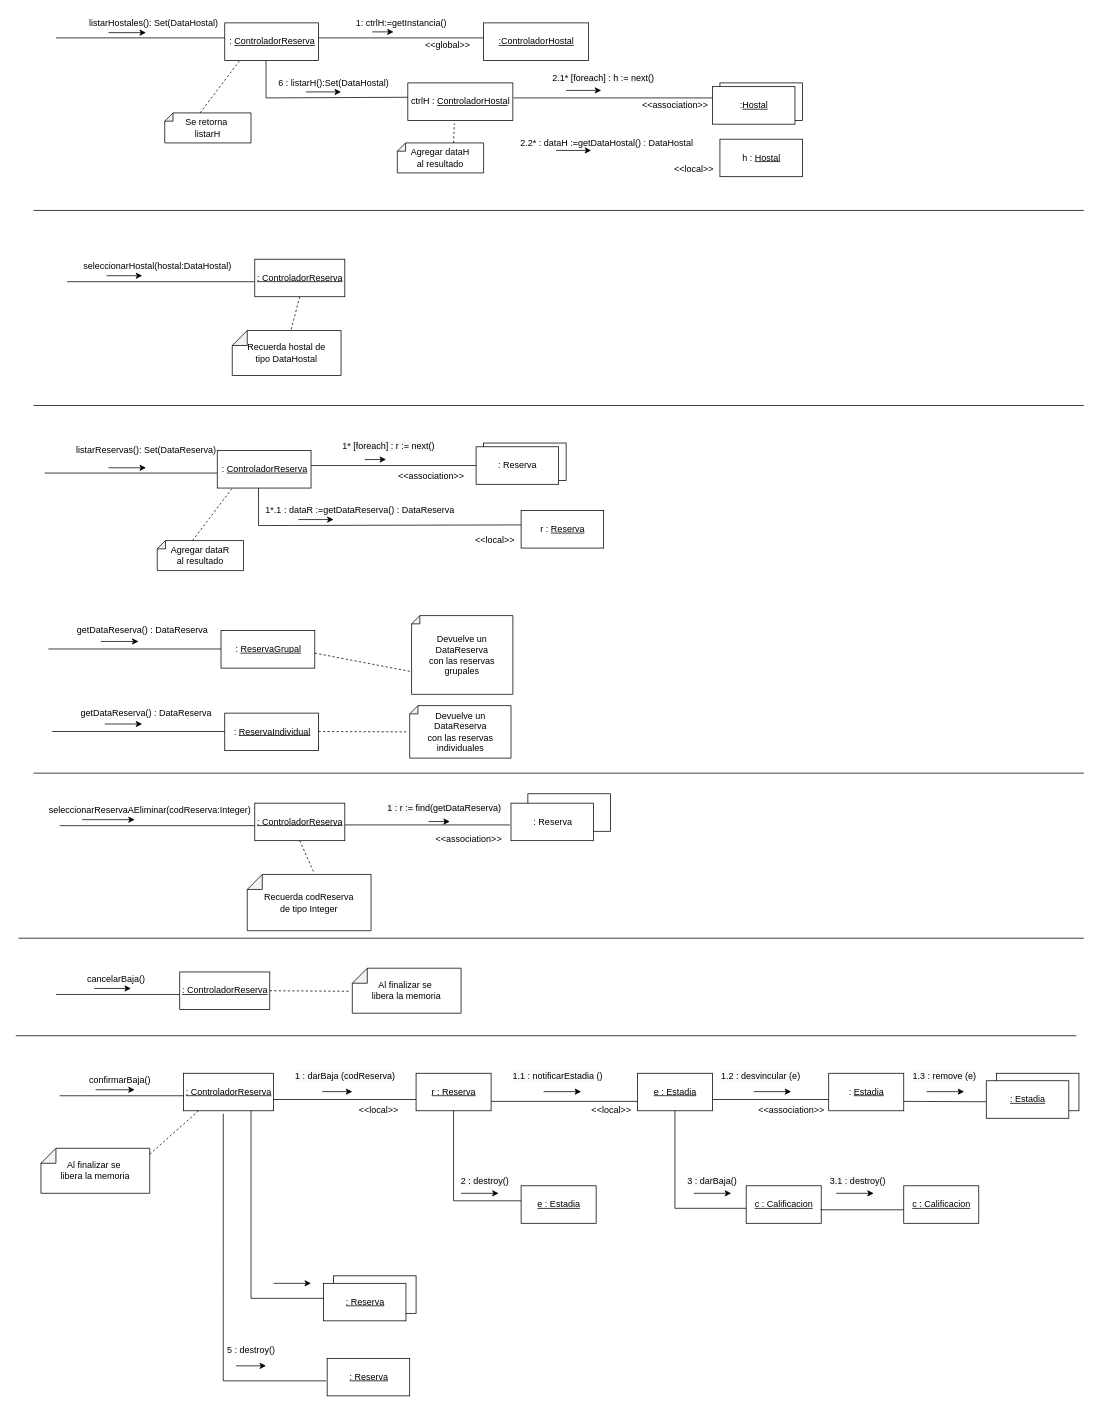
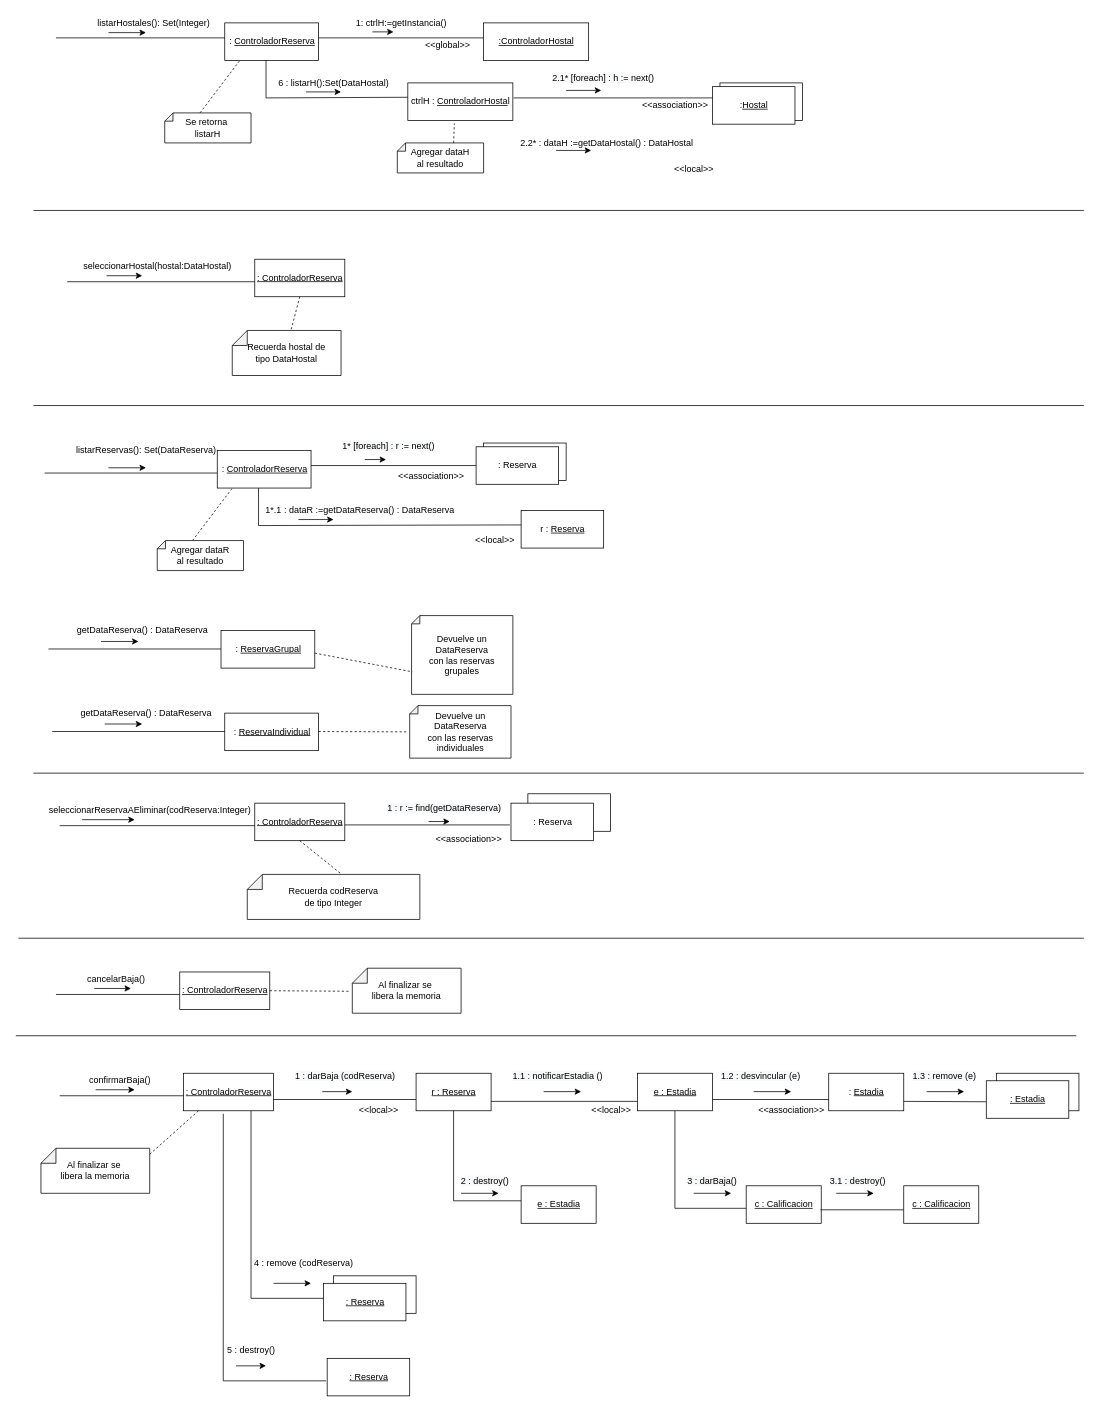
node "listarHostales(): Set(DataHostal)": label "listarHostales(): Set(DataHostal)" -> "listarHostales(): Set(Integer)"
node "h : Hostal": removed
node "Recuerda codReserva de tipo Integer": size 124x56 -> 173x45
node "4 : remove (codReserva)": added
